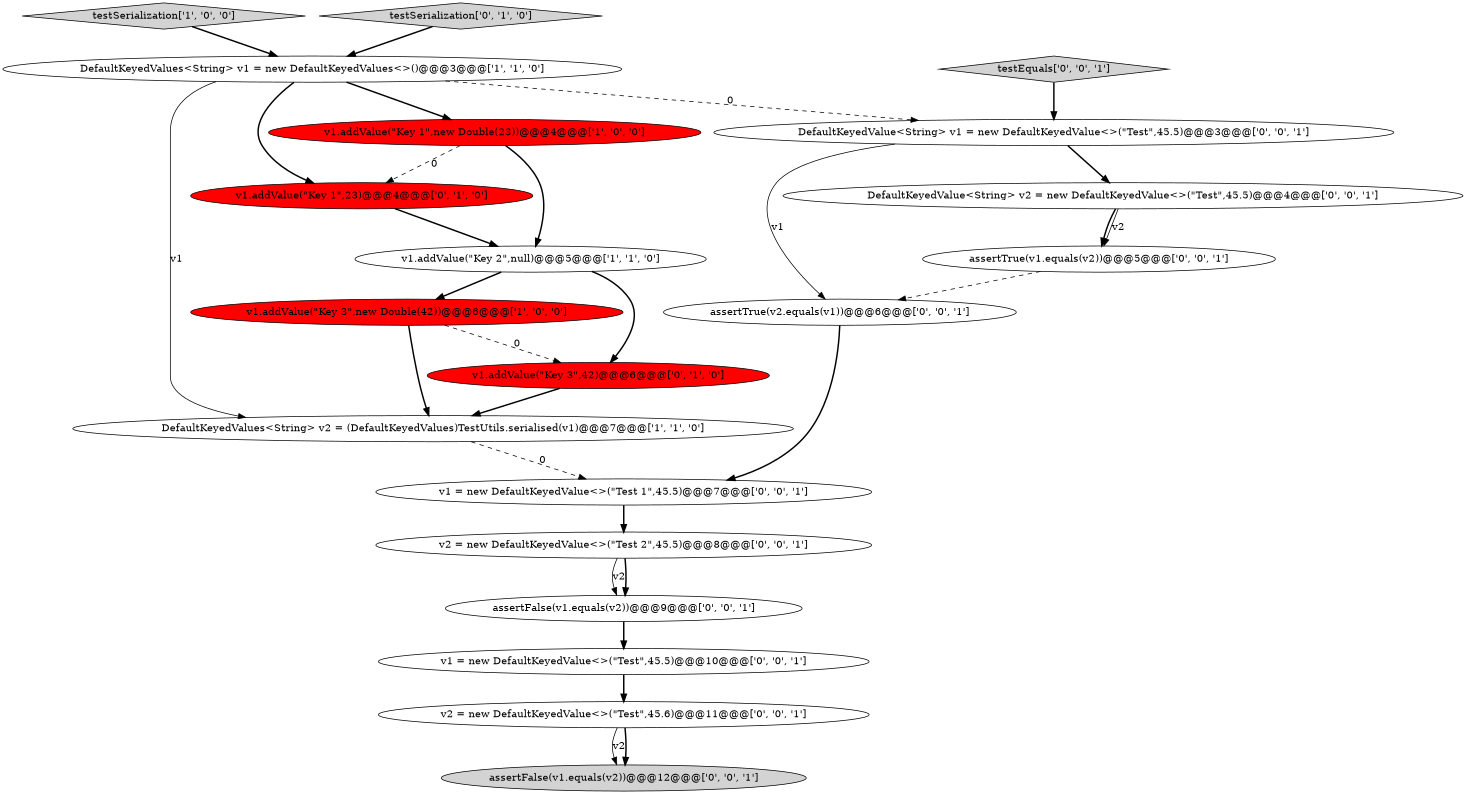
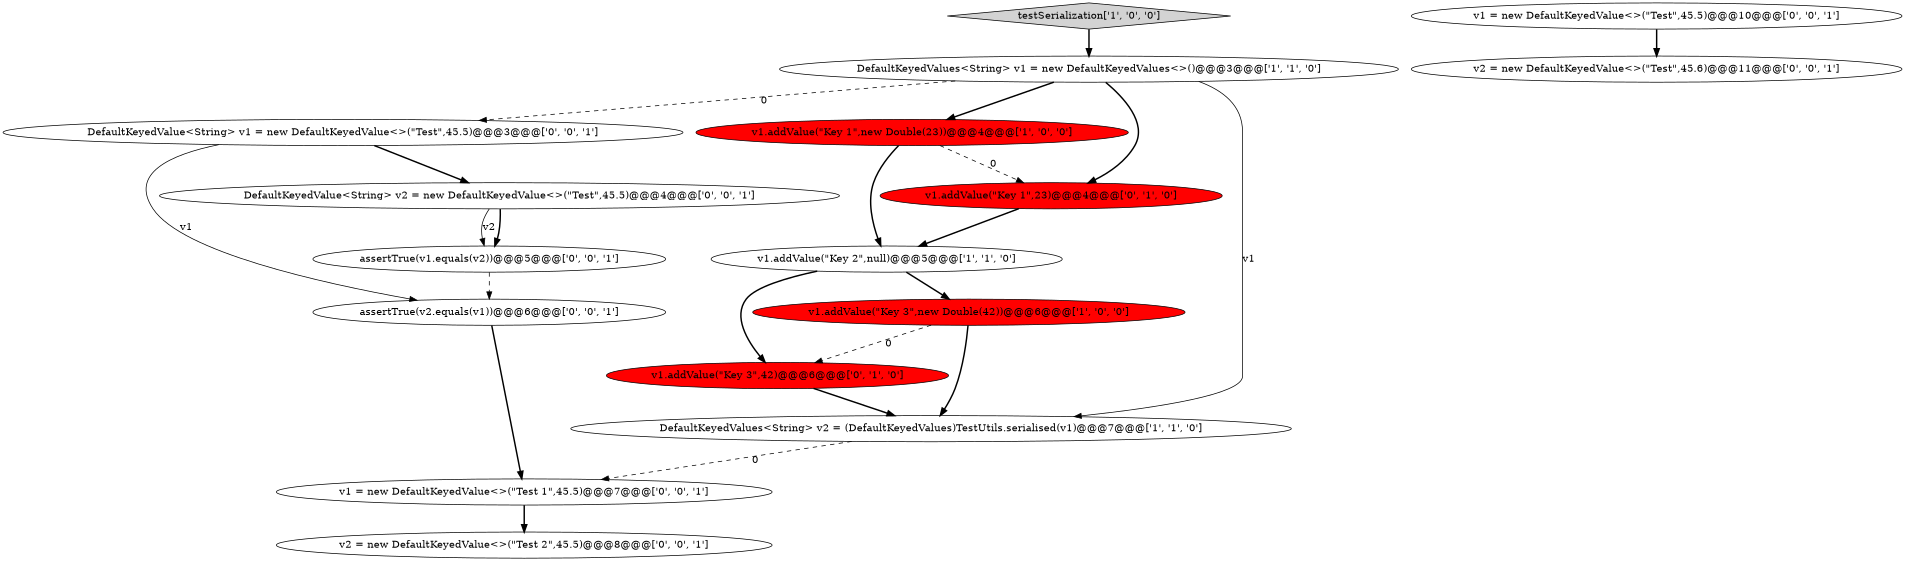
node "testSerialization['0', '1', '0']": removed
node "testEquals['0', '0', '1']": removed
node "assertFalse(v1.equals(v2))@@@9@@@['0', '0', '1']": removed
node "assertFalse(v1.equals(v2))@@@12@@@['0', '0', '1']": removed
